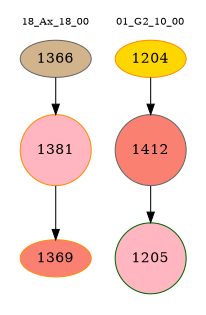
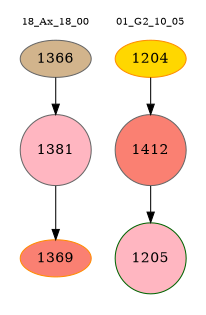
cluster "01_G2_10_00": label "01_G2_10_00" -> "01_G2_10_05"
node "1381": color darkorange -> gray40
